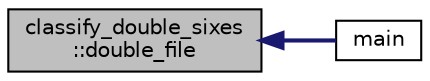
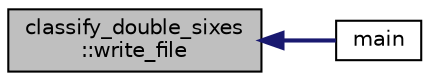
node "classify_double_sixes ::double_file": label "classify_double_sixes ::double_file" -> "classify_double_sixes ::write_file"
